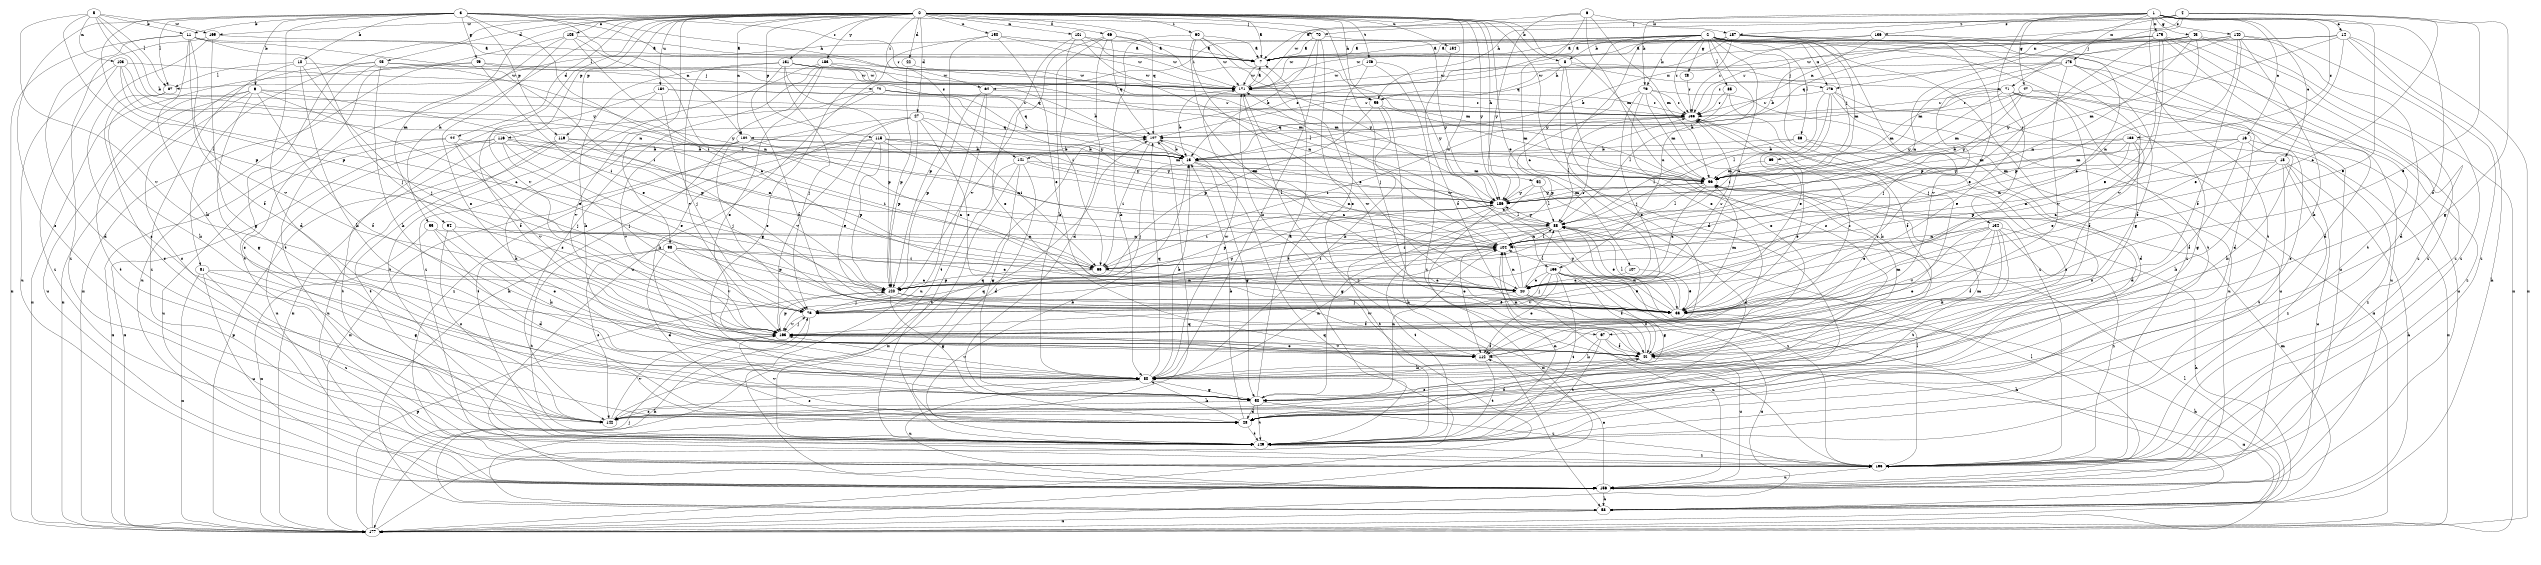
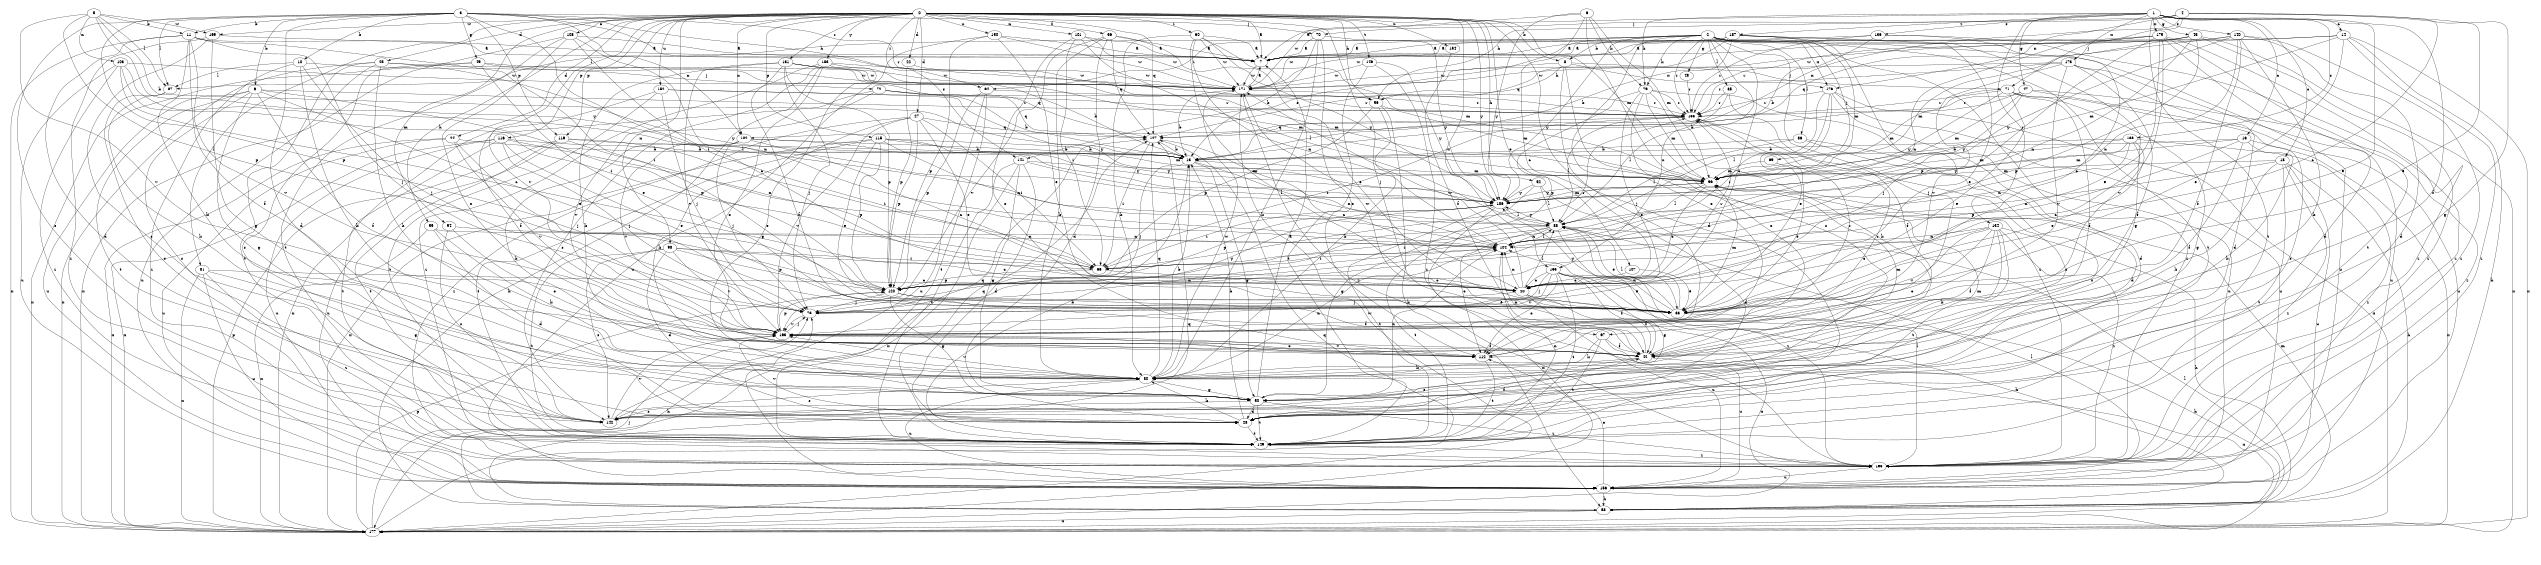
edge "6" -> "187": now "6" -> "79"
edge "73" -> "58": reversed
